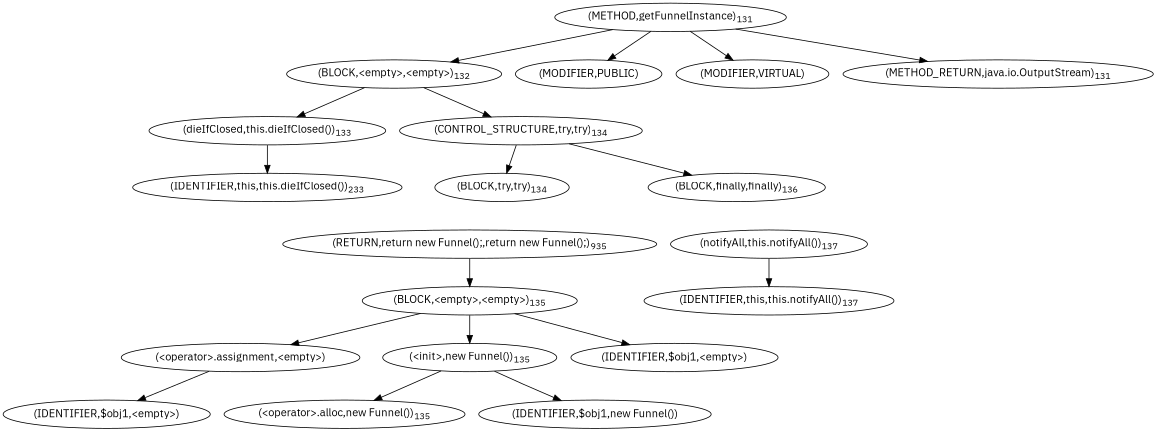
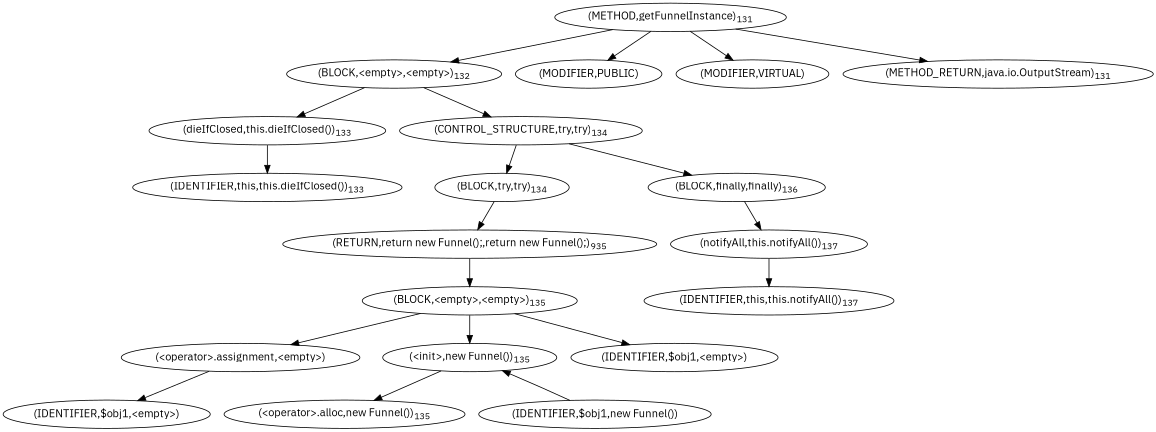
node "(IDENTIFIER,this,this.dieIfClosed())": text "233" -> "133"
edge "(BLOCK,try,try)" -> "(RETURN,return new Funnel();,return new Funnel();)": added
edge "(BLOCK,finally,finally)" -> "(notifyAll,this.notifyAll())": added
edge "(<init>,new Funnel())" -> "(IDENTIFIER,$obj1,new Funnel())": reversed
